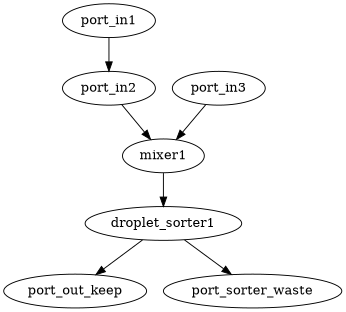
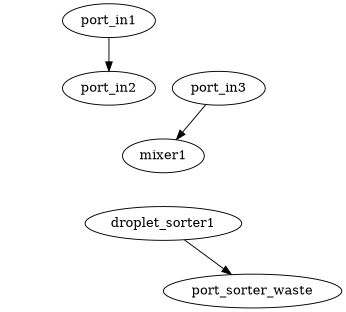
edge "port_in2" -> "mixer1": removed
edge "mixer1" -> "droplet_sorter1": removed
node "port_out_keep": removed
